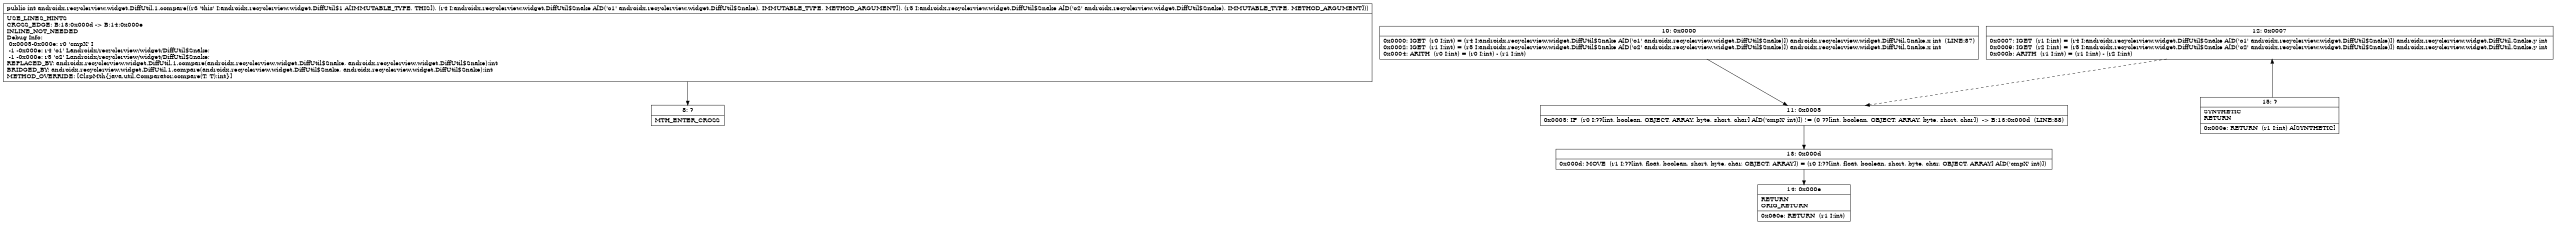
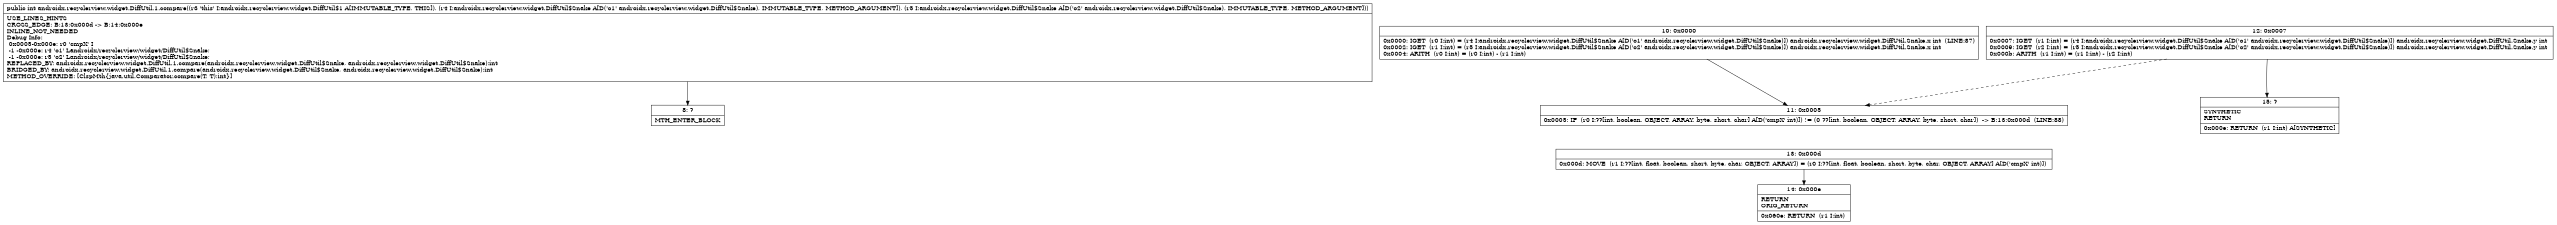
edge "15: ?" -> "12: 0x0007": reversed
node "8: ?": text "MTH_ENTER_CROSS" -> "MTH_ENTER_BLOCK"
edge "11: 0x0005" -> "13: 0x000d": removed
